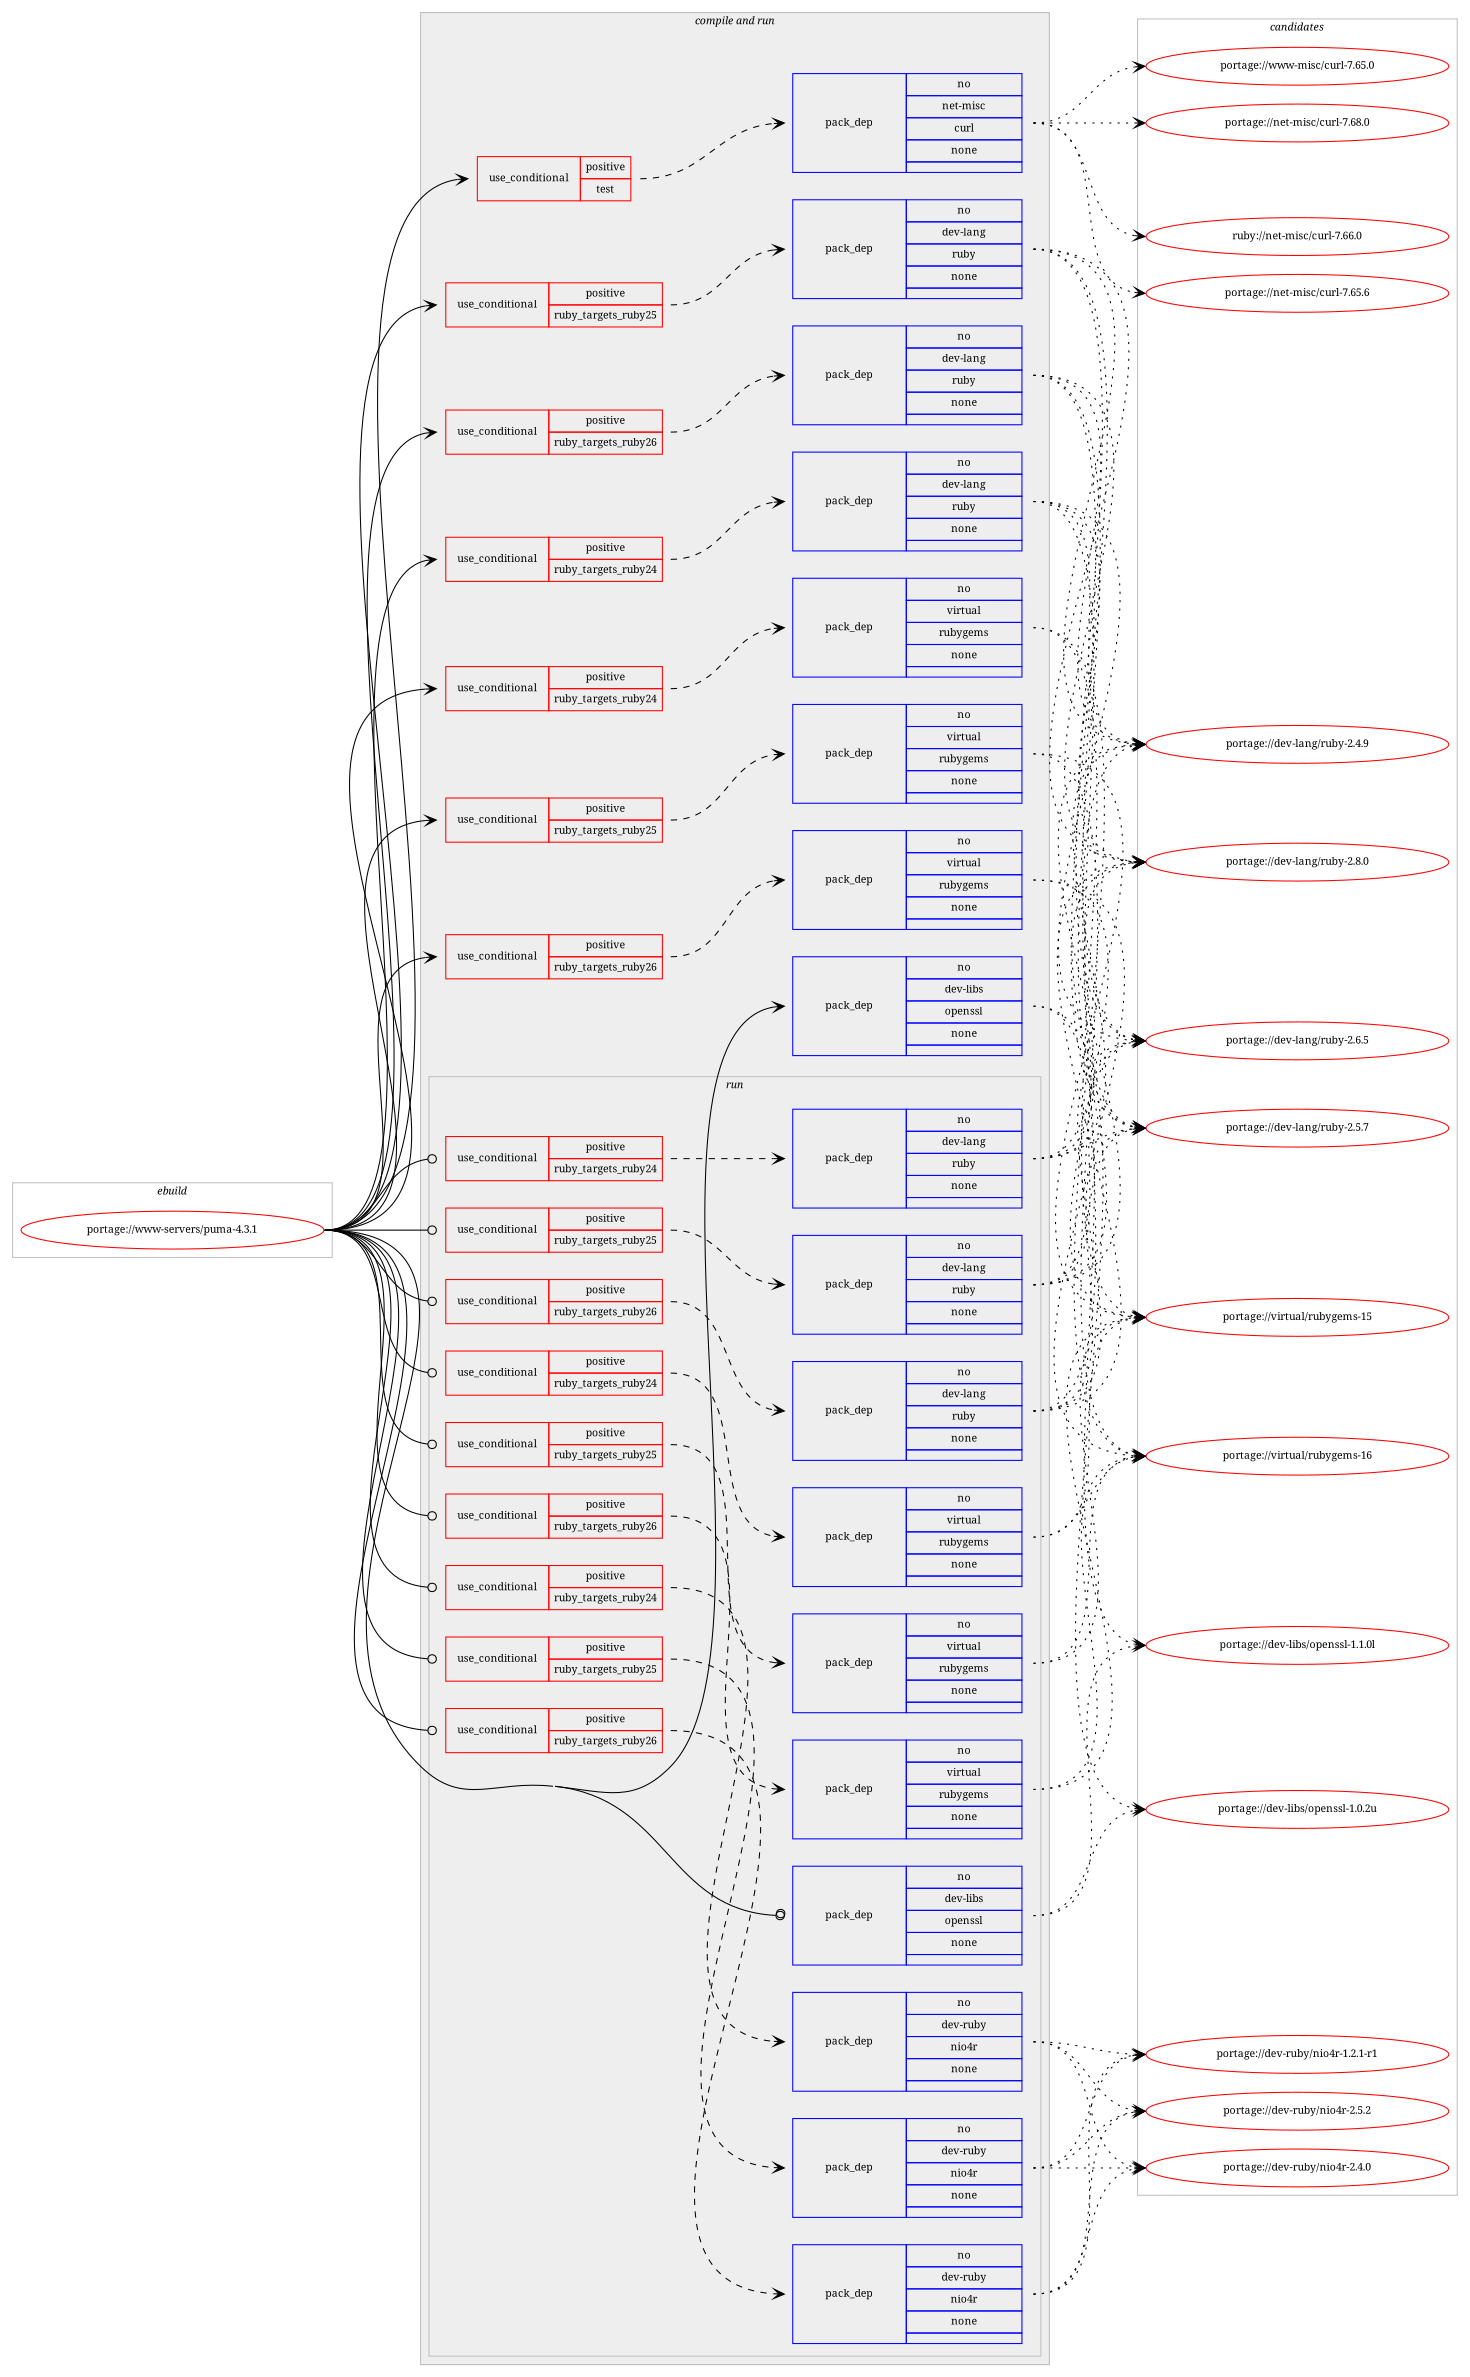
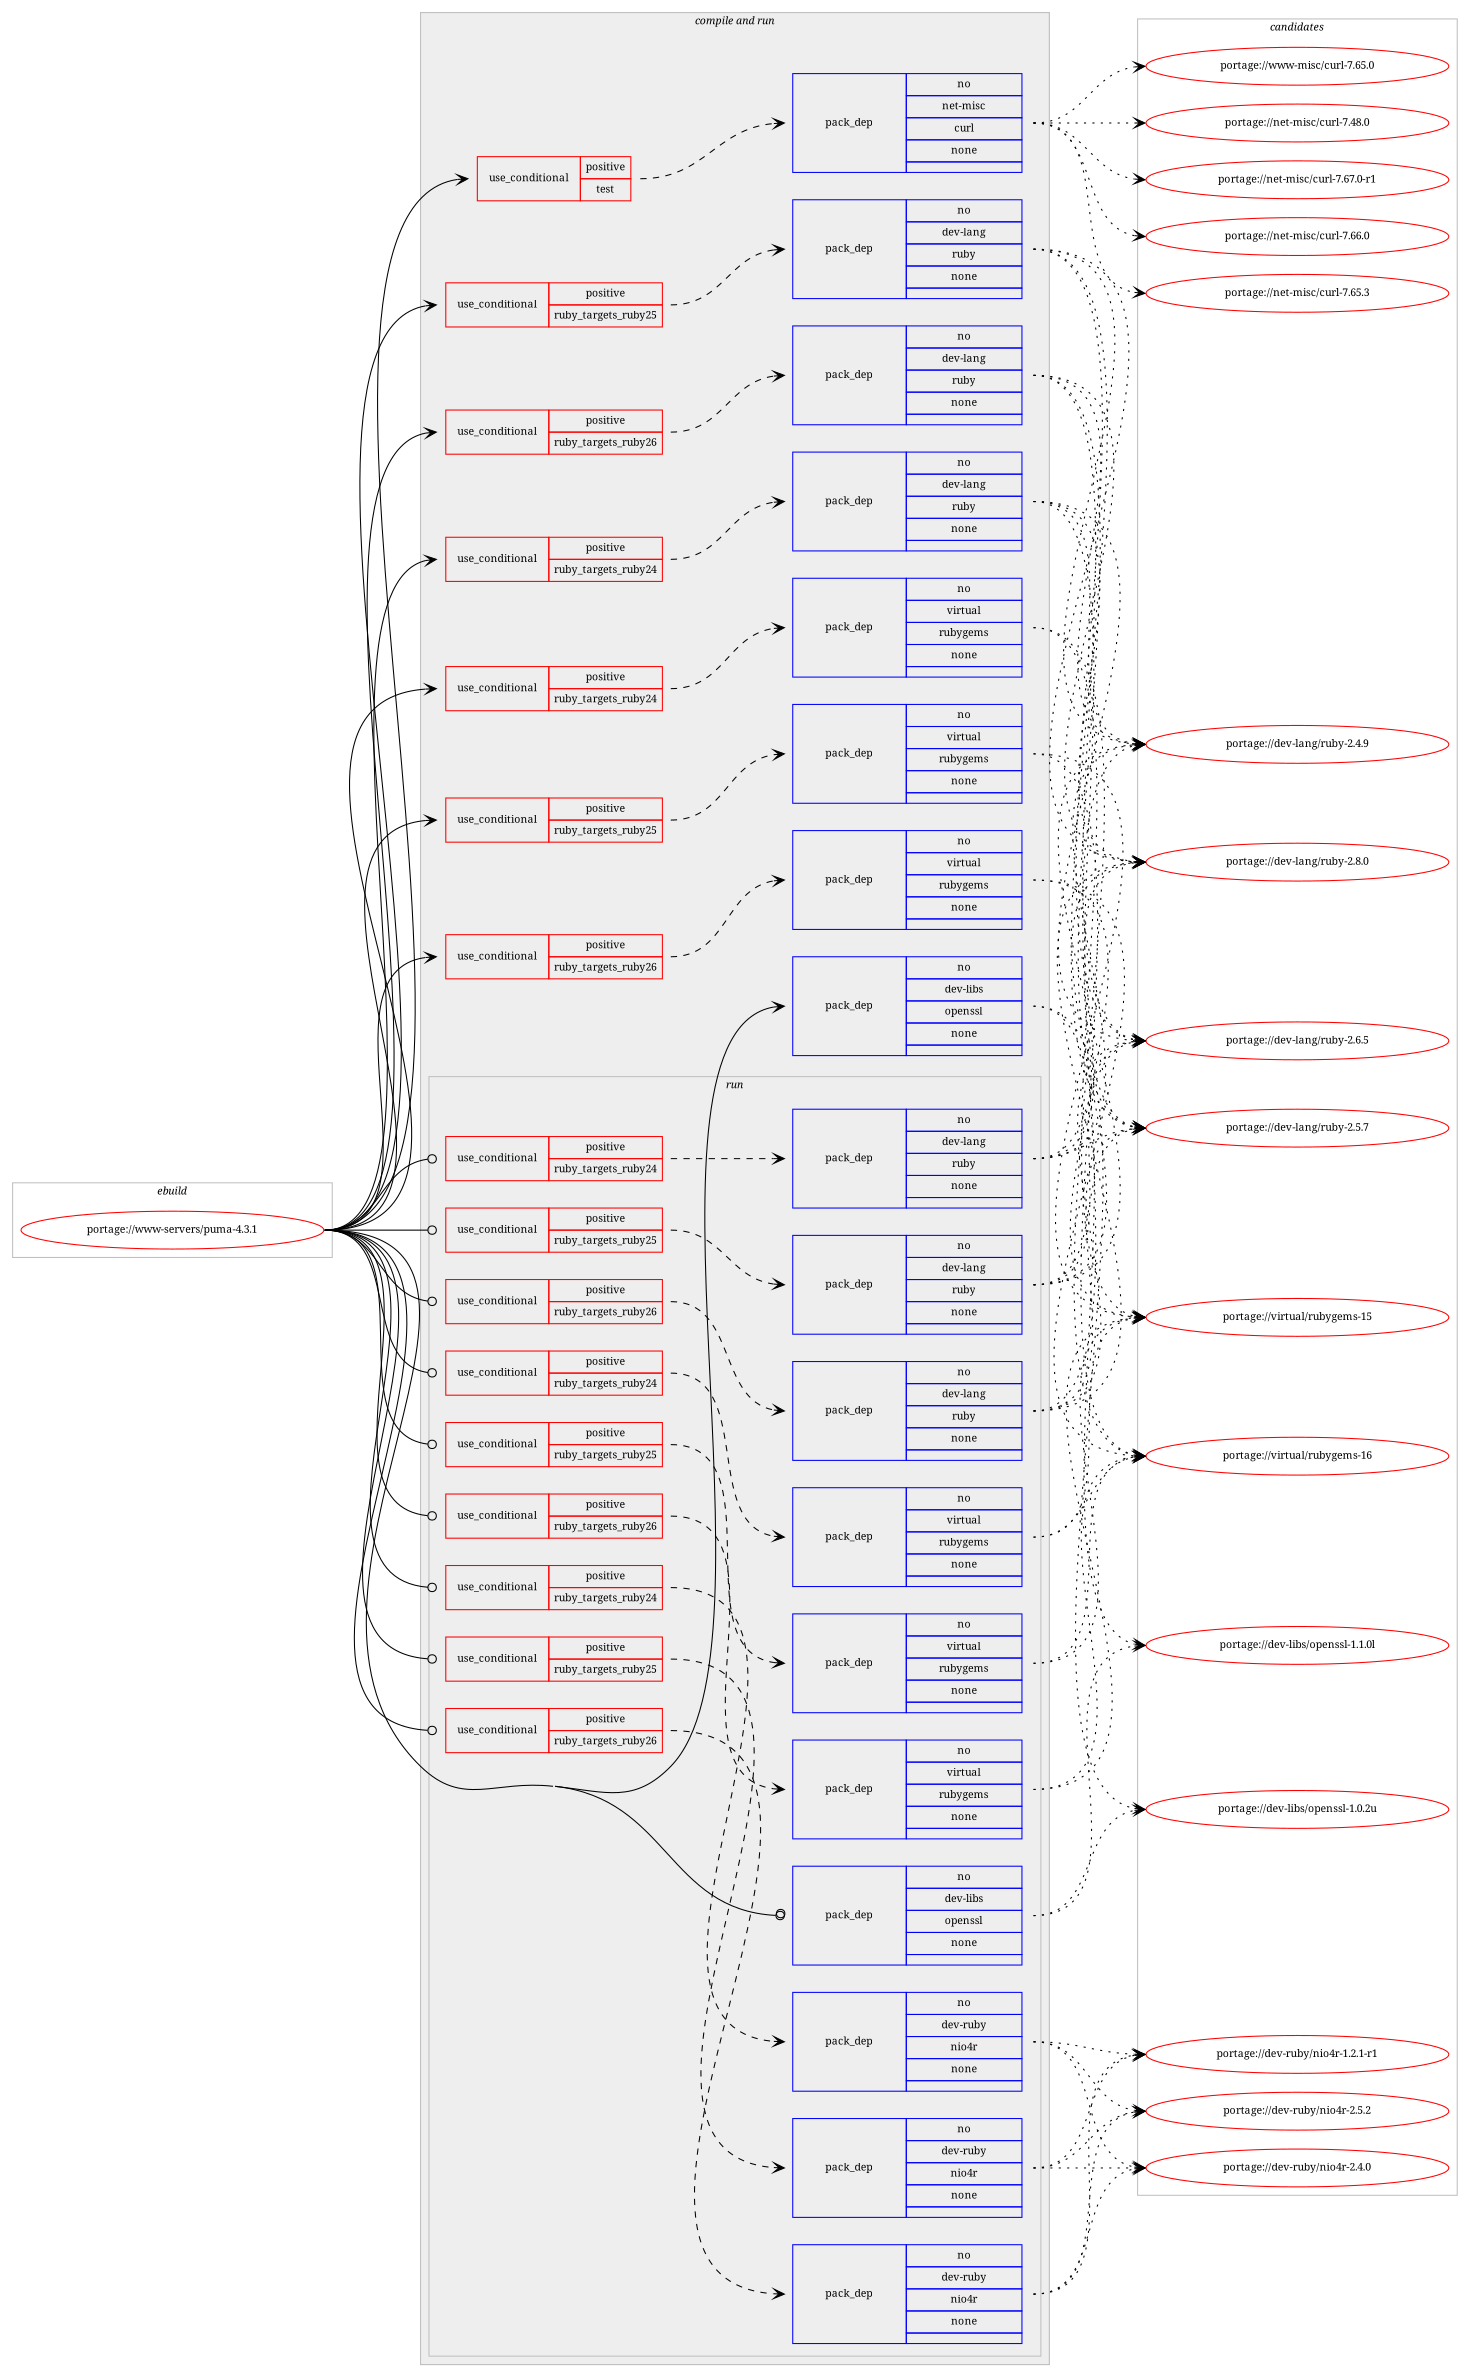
node "portage://net-misc/curl-7.68.0": label "portage://net-misc/curl-7.68.0" -> "portage://net-misc/curl-7.48.0"
node "portage://net-misc/curl-7.67.0-r1": added
node "ruby://net-misc/curl-7.66.0": label "ruby://net-misc/curl-7.66.0" -> "portage://net-misc/curl-7.66.0"
node "portage://net-misc/curl-7.65.6": label "portage://net-misc/curl-7.65.6" -> "portage://net-misc/curl-7.65.3"
